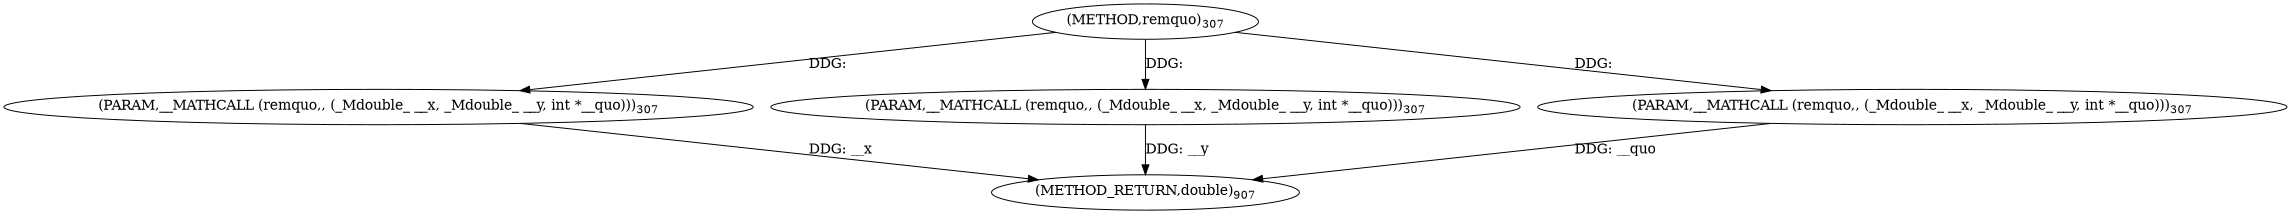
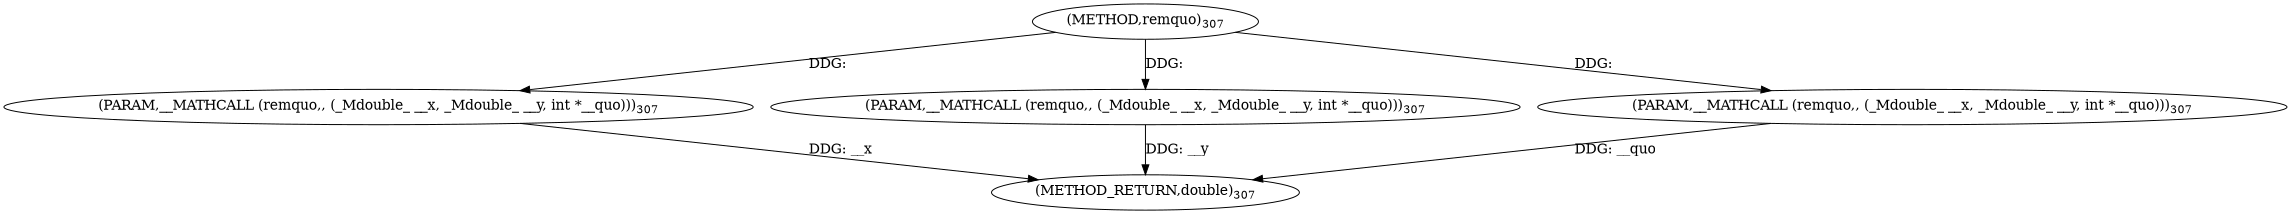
node "(METHOD_RETURN,double)": text "907" -> "307"
